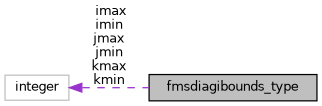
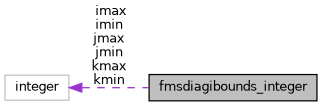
node "fmsdiagibounds_type": label "fmsdiagibounds_type" -> "fmsdiagibounds_integer"
